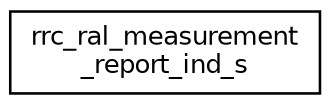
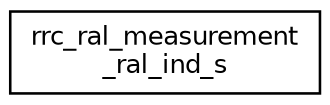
node "rrc_ral_measurement _report_ind_s": label "rrc_ral_measurement _report_ind_s" -> "rrc_ral_measurement _ral_ind_s"
